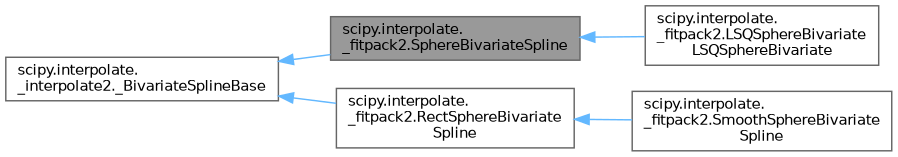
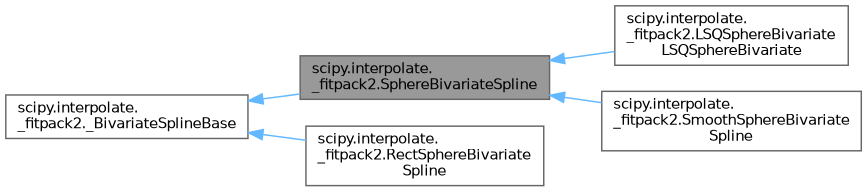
node "scipy.interpolate. _interpolate2._BivariateSplineBase": label "scipy.interpolate. _interpolate2._BivariateSplineBase" -> "scipy.interpolate. _fitpack2._BivariateSplineBase"
edge "scipy.interpolate. _fitpack2.SmoothSphereBivariate Spline" -> "scipy.interpolate. _fitpack2.RectSphereBivariate Spline": now "scipy.interpolate. _fitpack2.SmoothSphereBivariate Spline" -> "scipy.interpolate. _fitpack2.SphereBivariateSpline"
